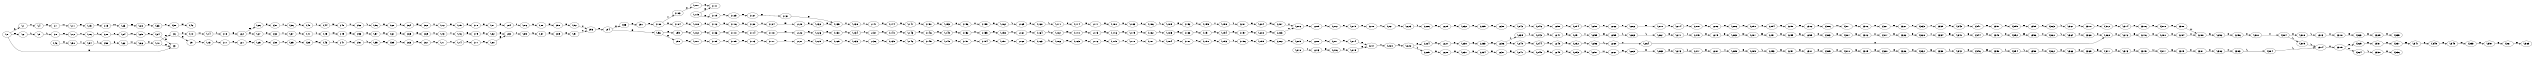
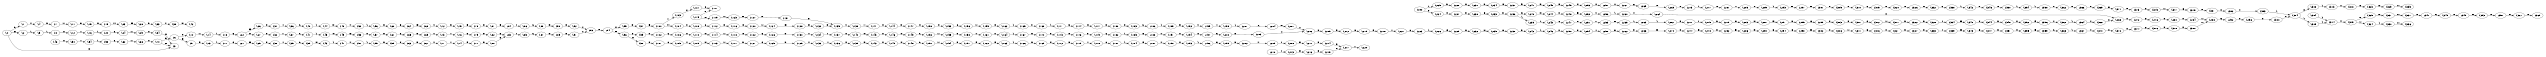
edge "S220" -> "S222": removed, label "C"
edge "S383" -> "S384": now "S383" -> "S304"
